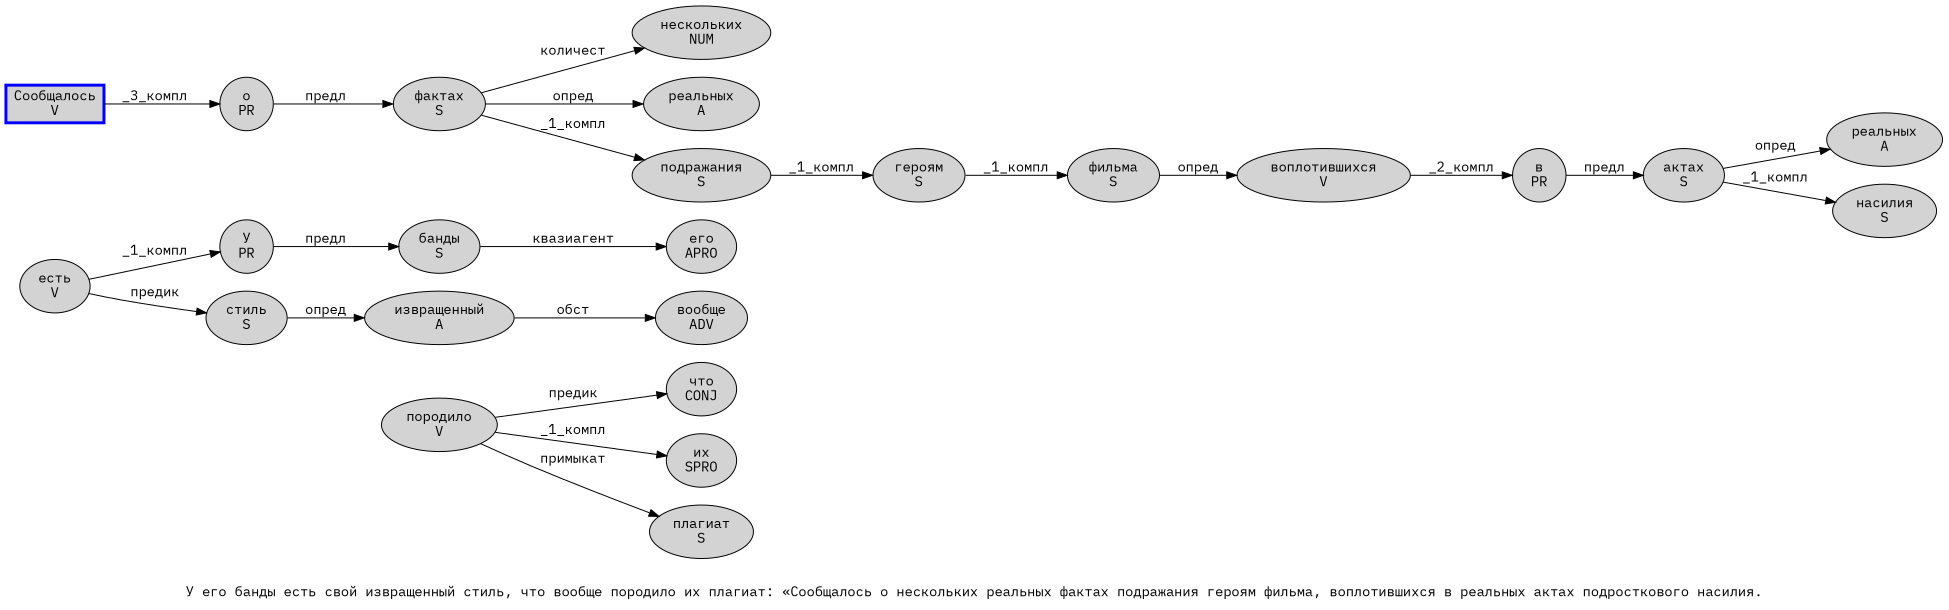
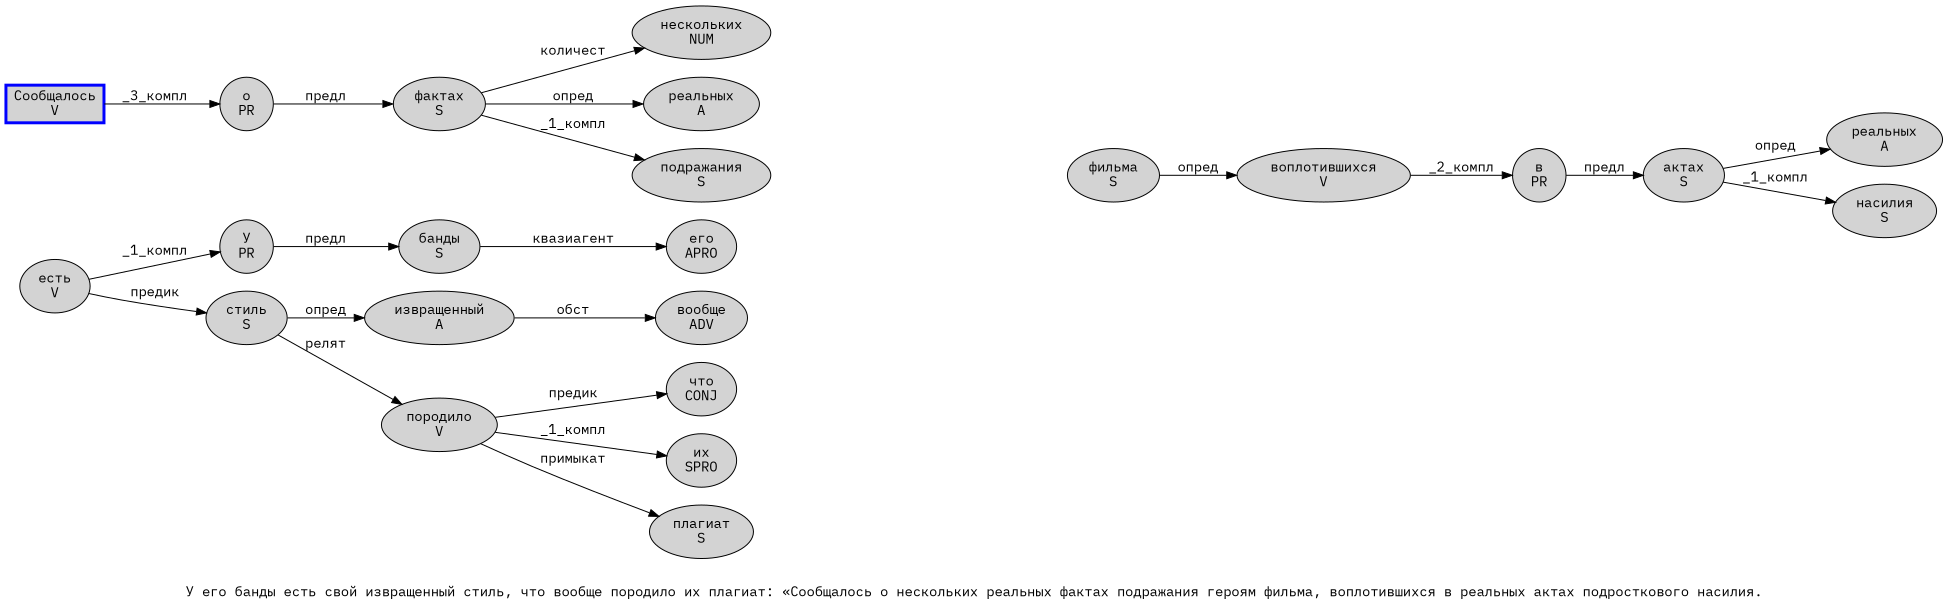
node "героям S": removed
edge "стиль S" -> "породило V": added, label "релят"
